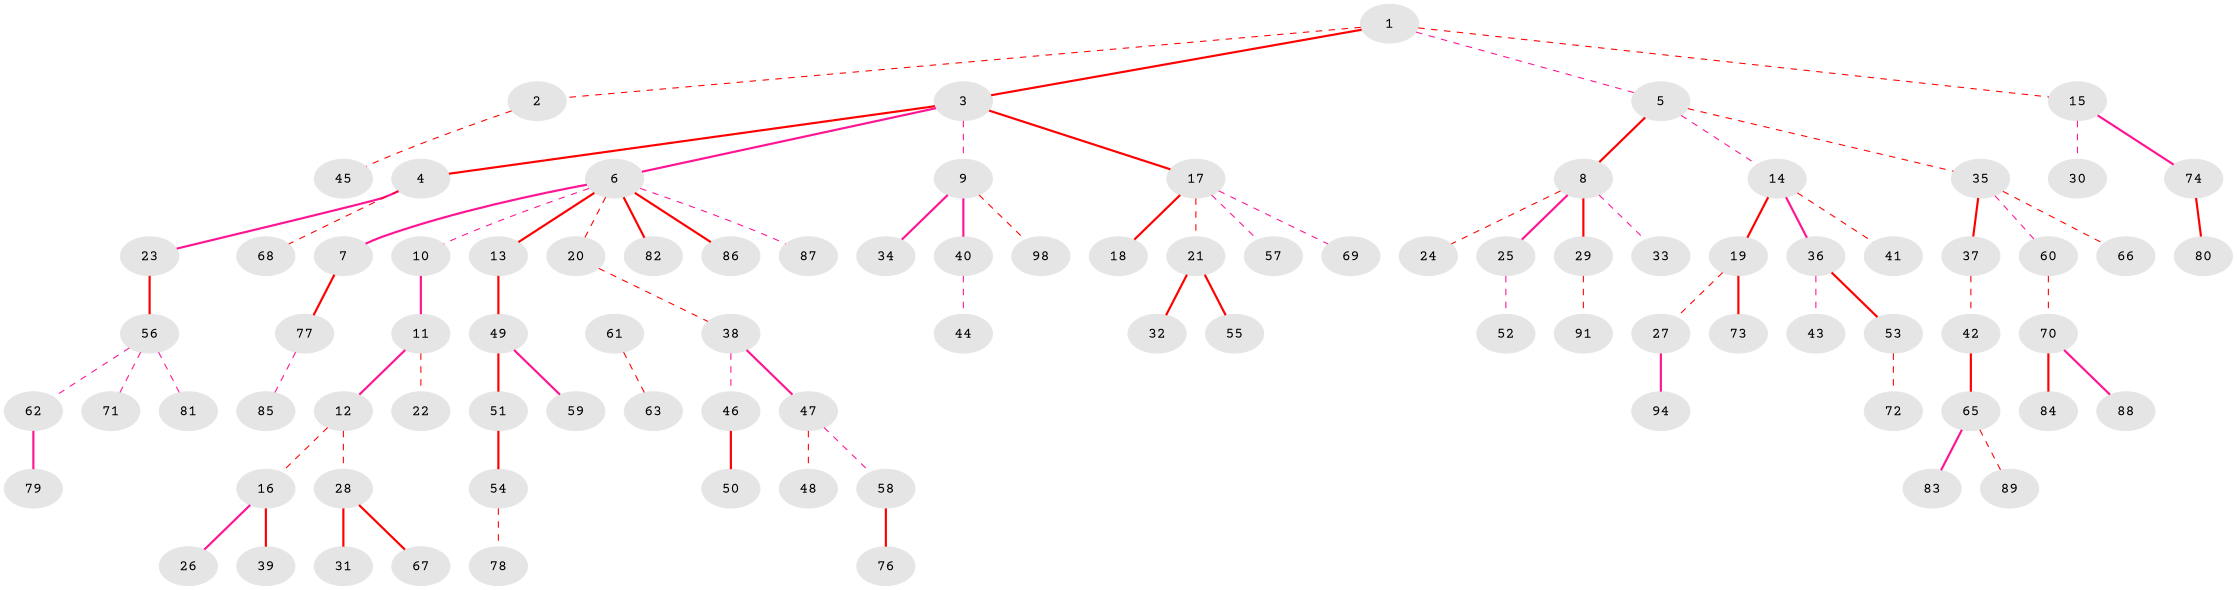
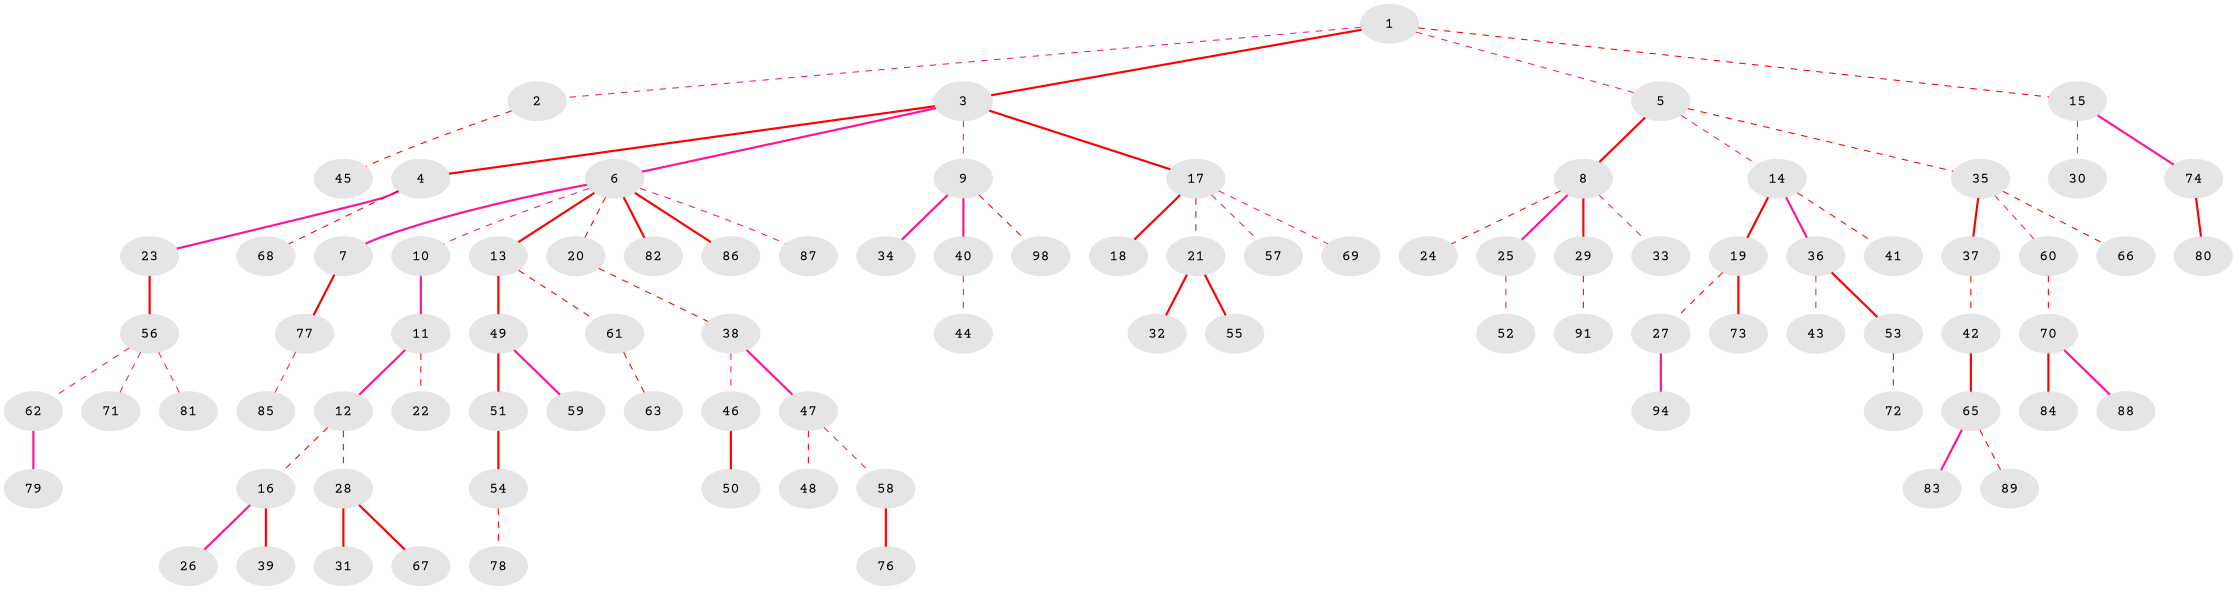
edge "1" -- "2": color red -> deeppink
edge "13" -- "61": added
